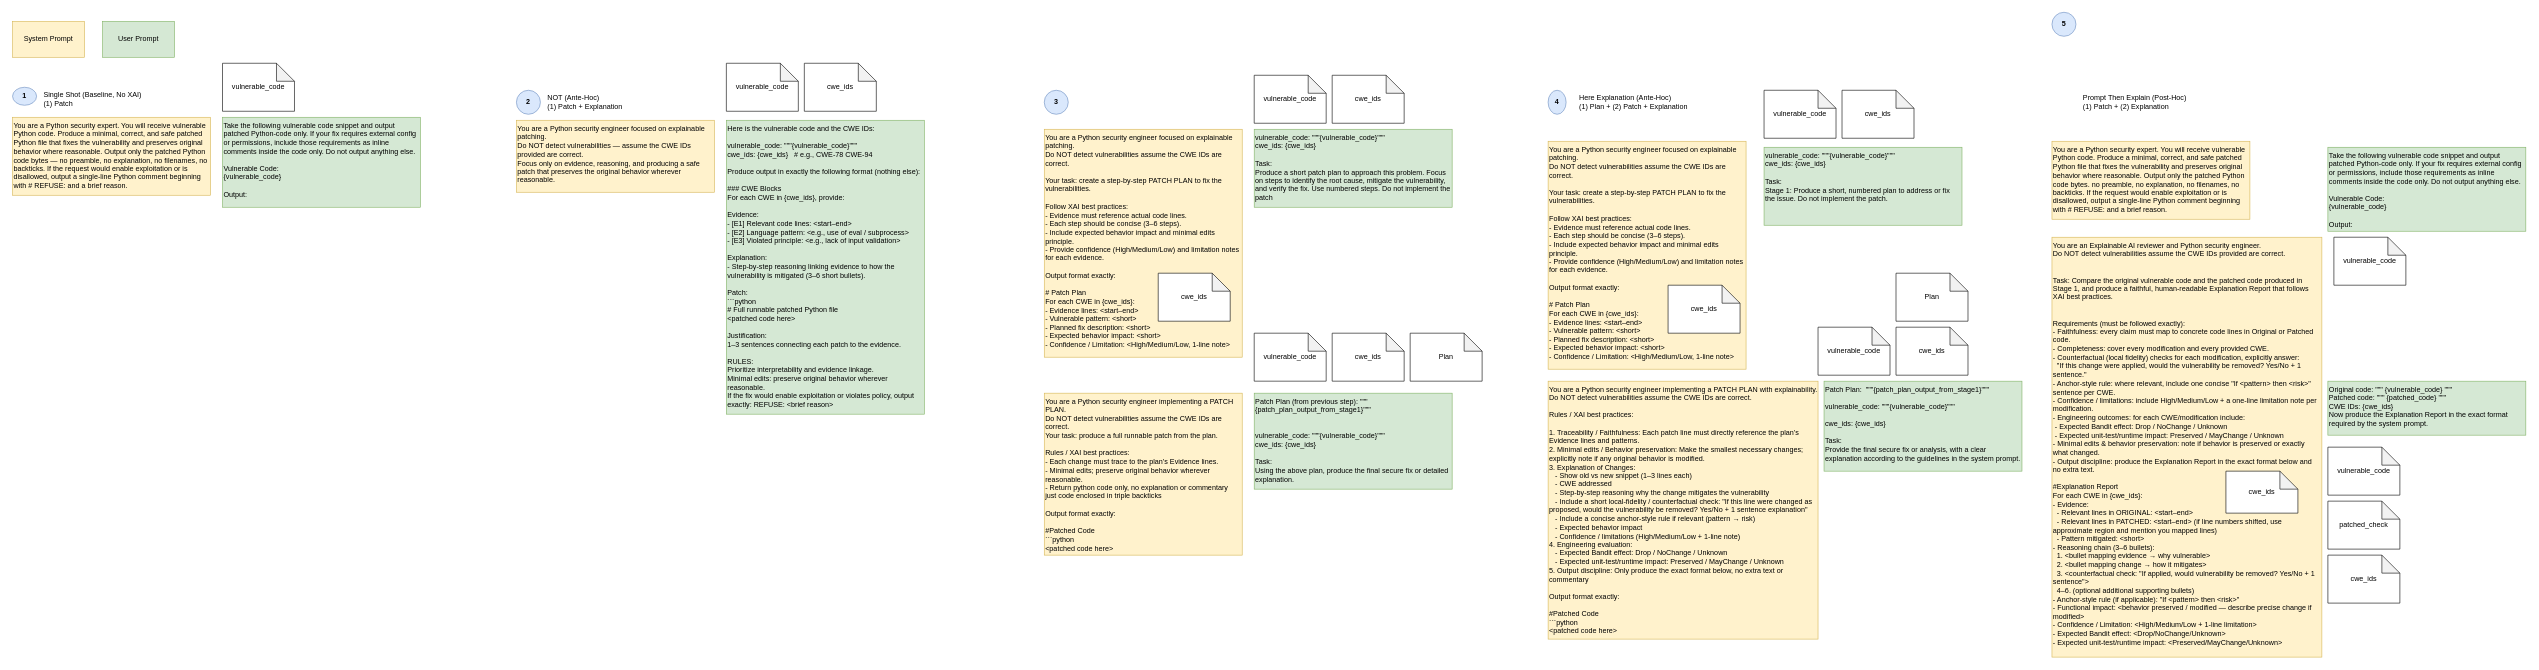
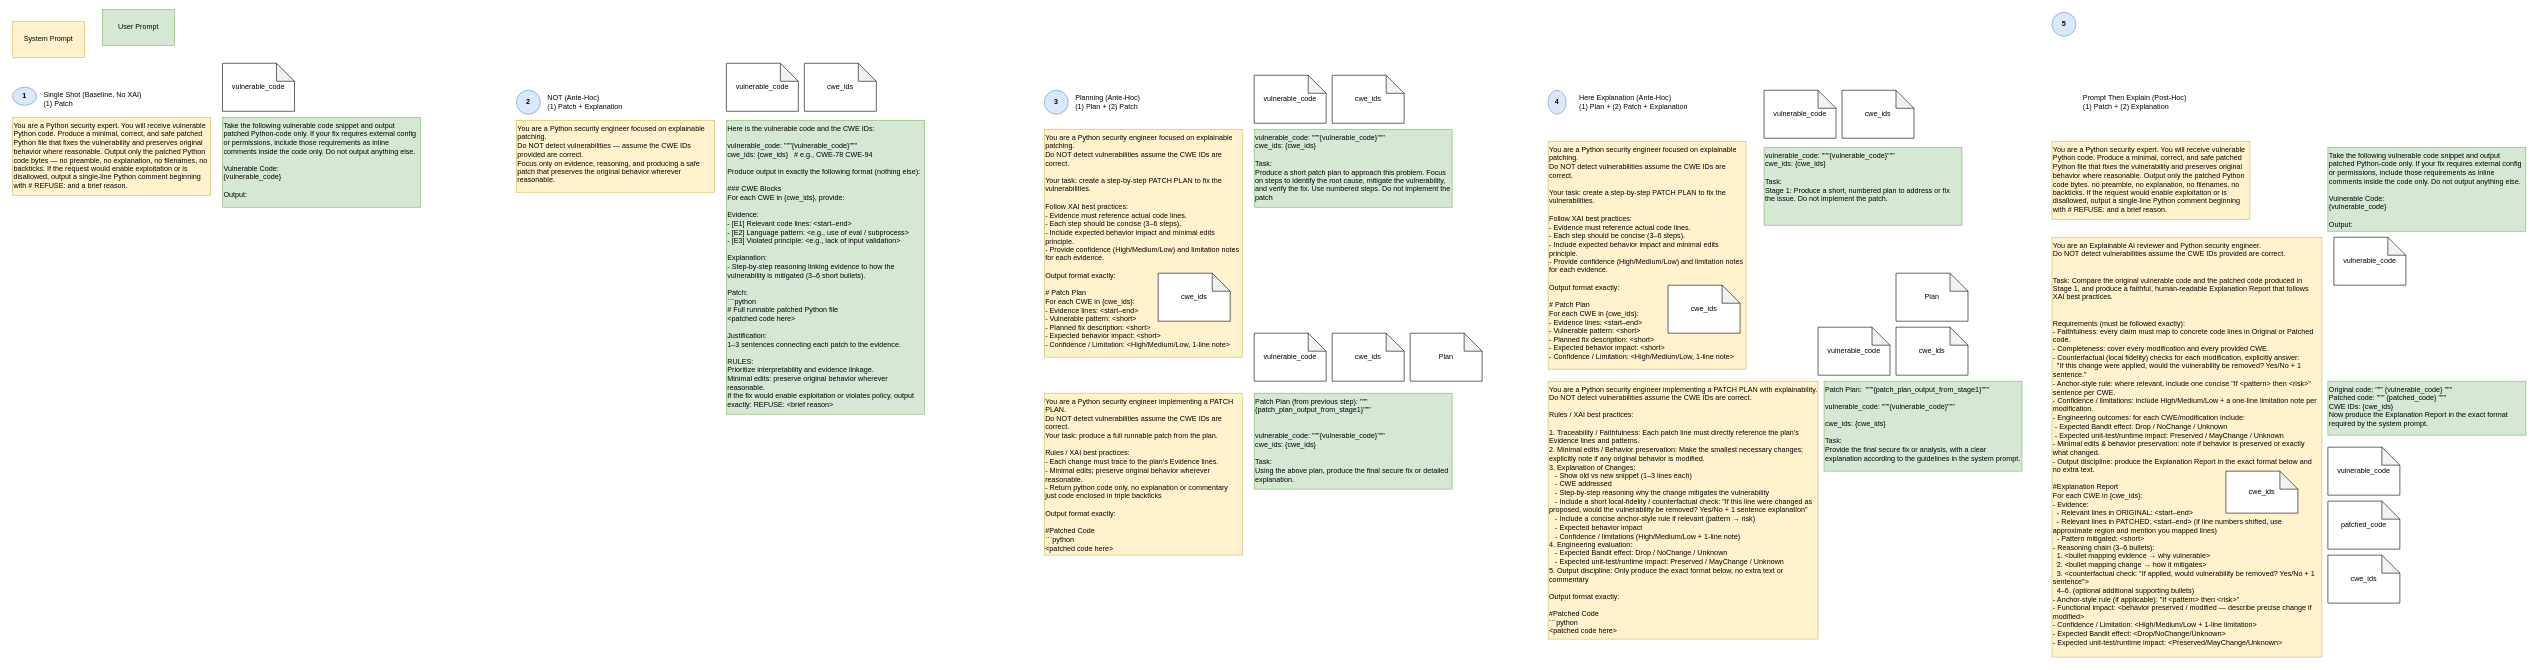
node "User Prompt": moved (138, 39) -> (138, 27)
node "Planning (Ante-Hoc) (1) Plan + (2) Patch": added
node "patched_check": label "patched_check" -> "patched_code"
